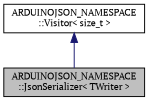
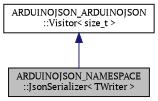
node "ARDUINOJSON_NAMESPACE ::Visitor< size_t >": label "ARDUINOJSON_NAMESPACE ::Visitor< size_t >" -> "ARDUINOJSON_ARDUINOJSON ::Visitor< size_t >"
